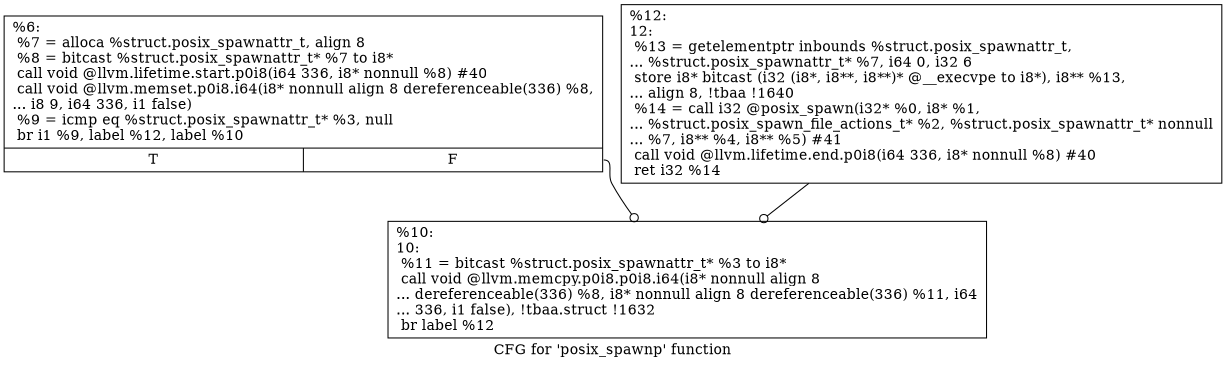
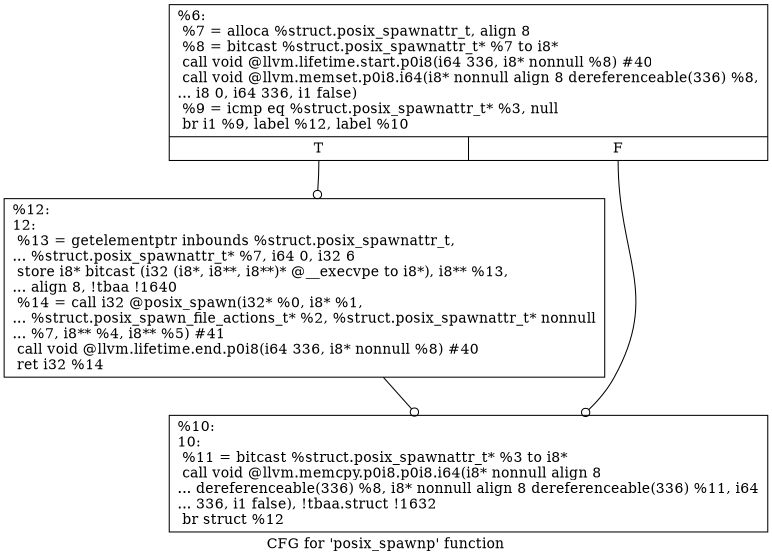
node "%6:": text "... i8 9, i64 336, i1 false)" -> "... i8 0, i64 336, i1 false)"
edge "%6:" -> "%12:": added
node "%10:": text "br label %12" -> "br struct %12"
